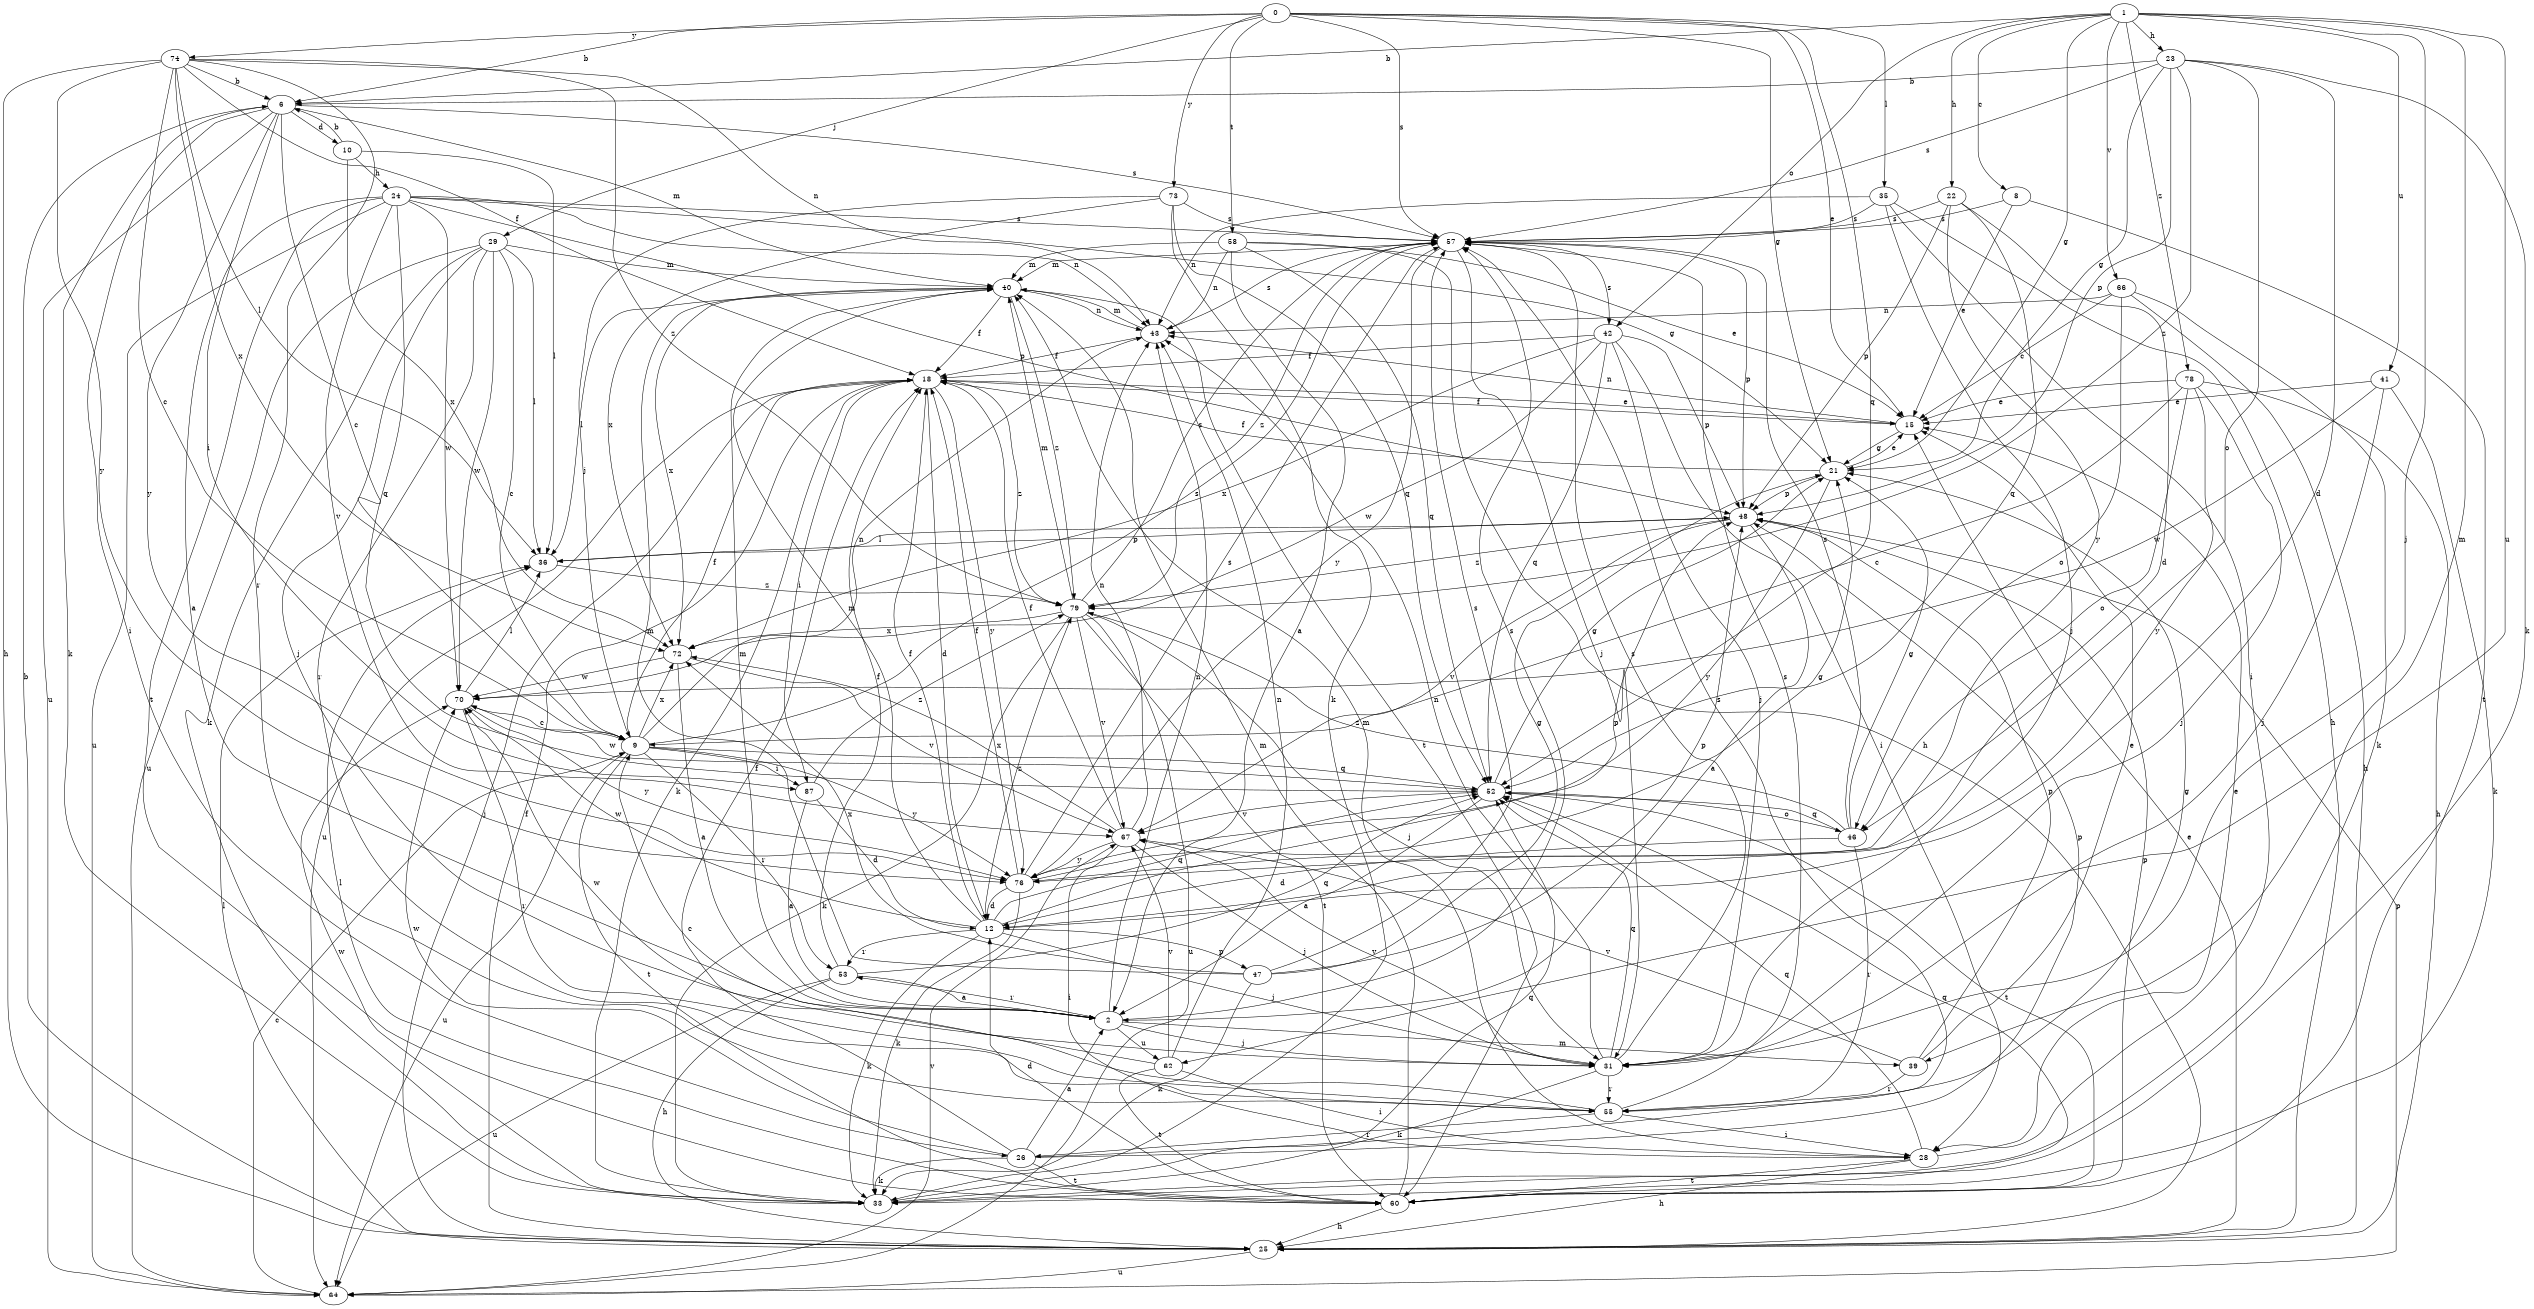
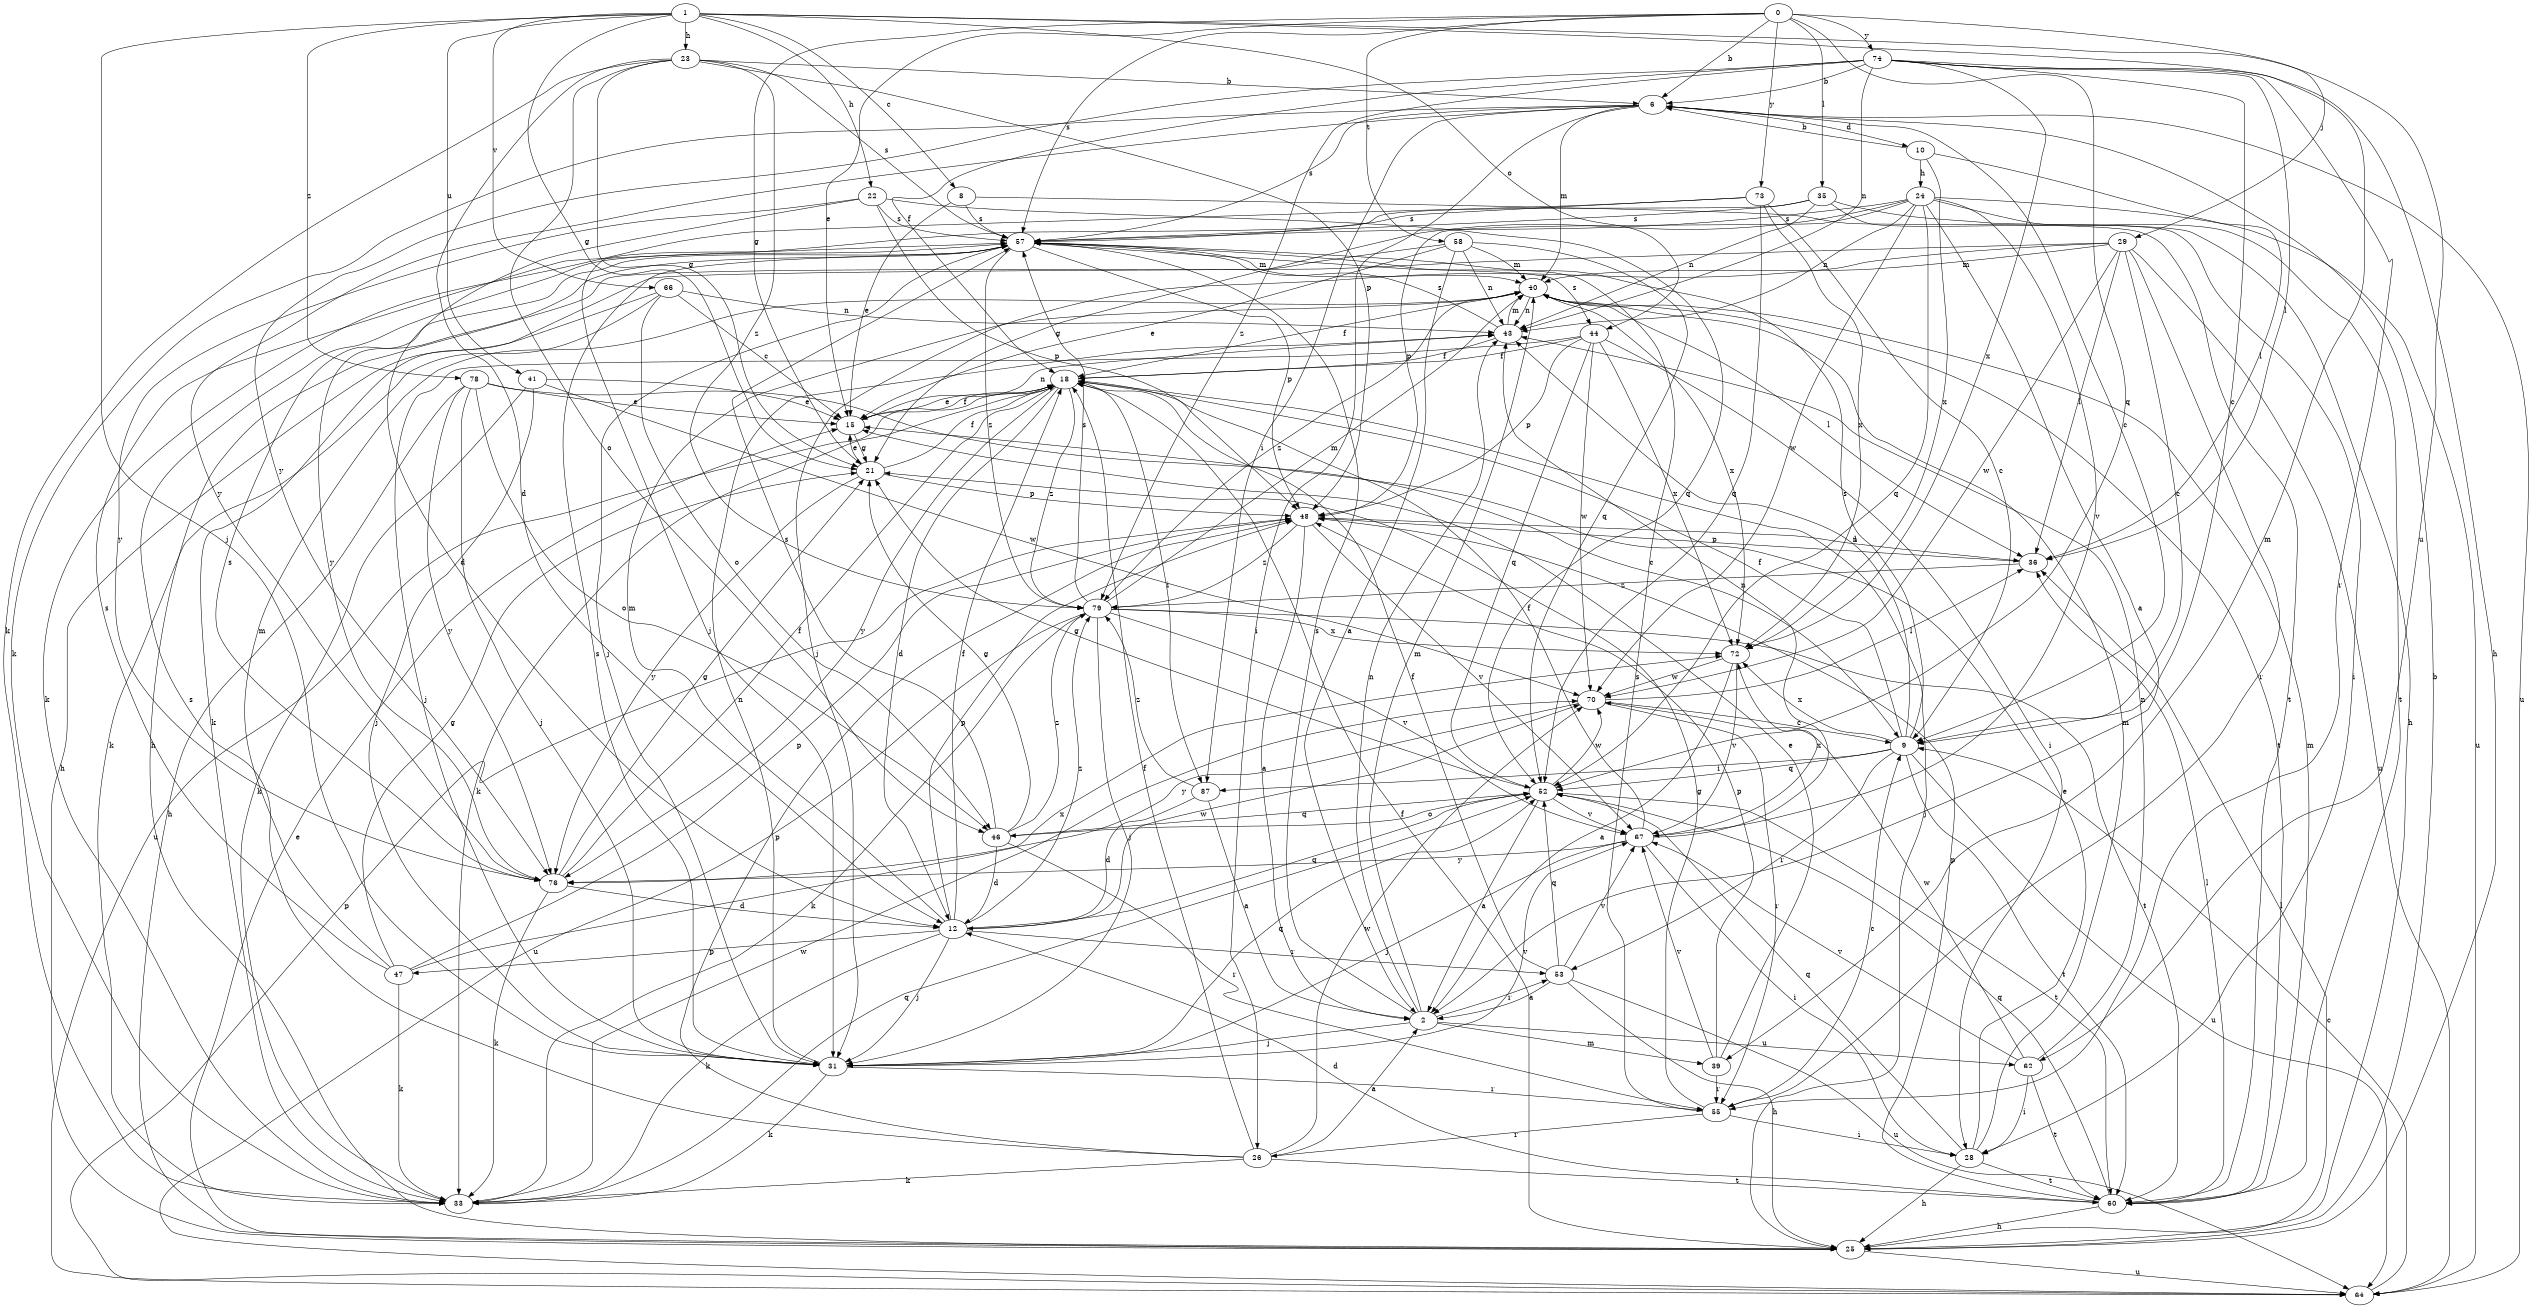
edge "1" -> "6": removed, label "b"
node "42": label "42" -> "44"
edge "73" -> "9": label "j" -> "c"
edge "9" -> "76": removed, label "y"
edge "64" -> "67": now "53" -> "67"
